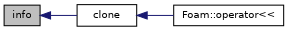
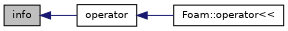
node "clone": label "clone" -> "operator"
